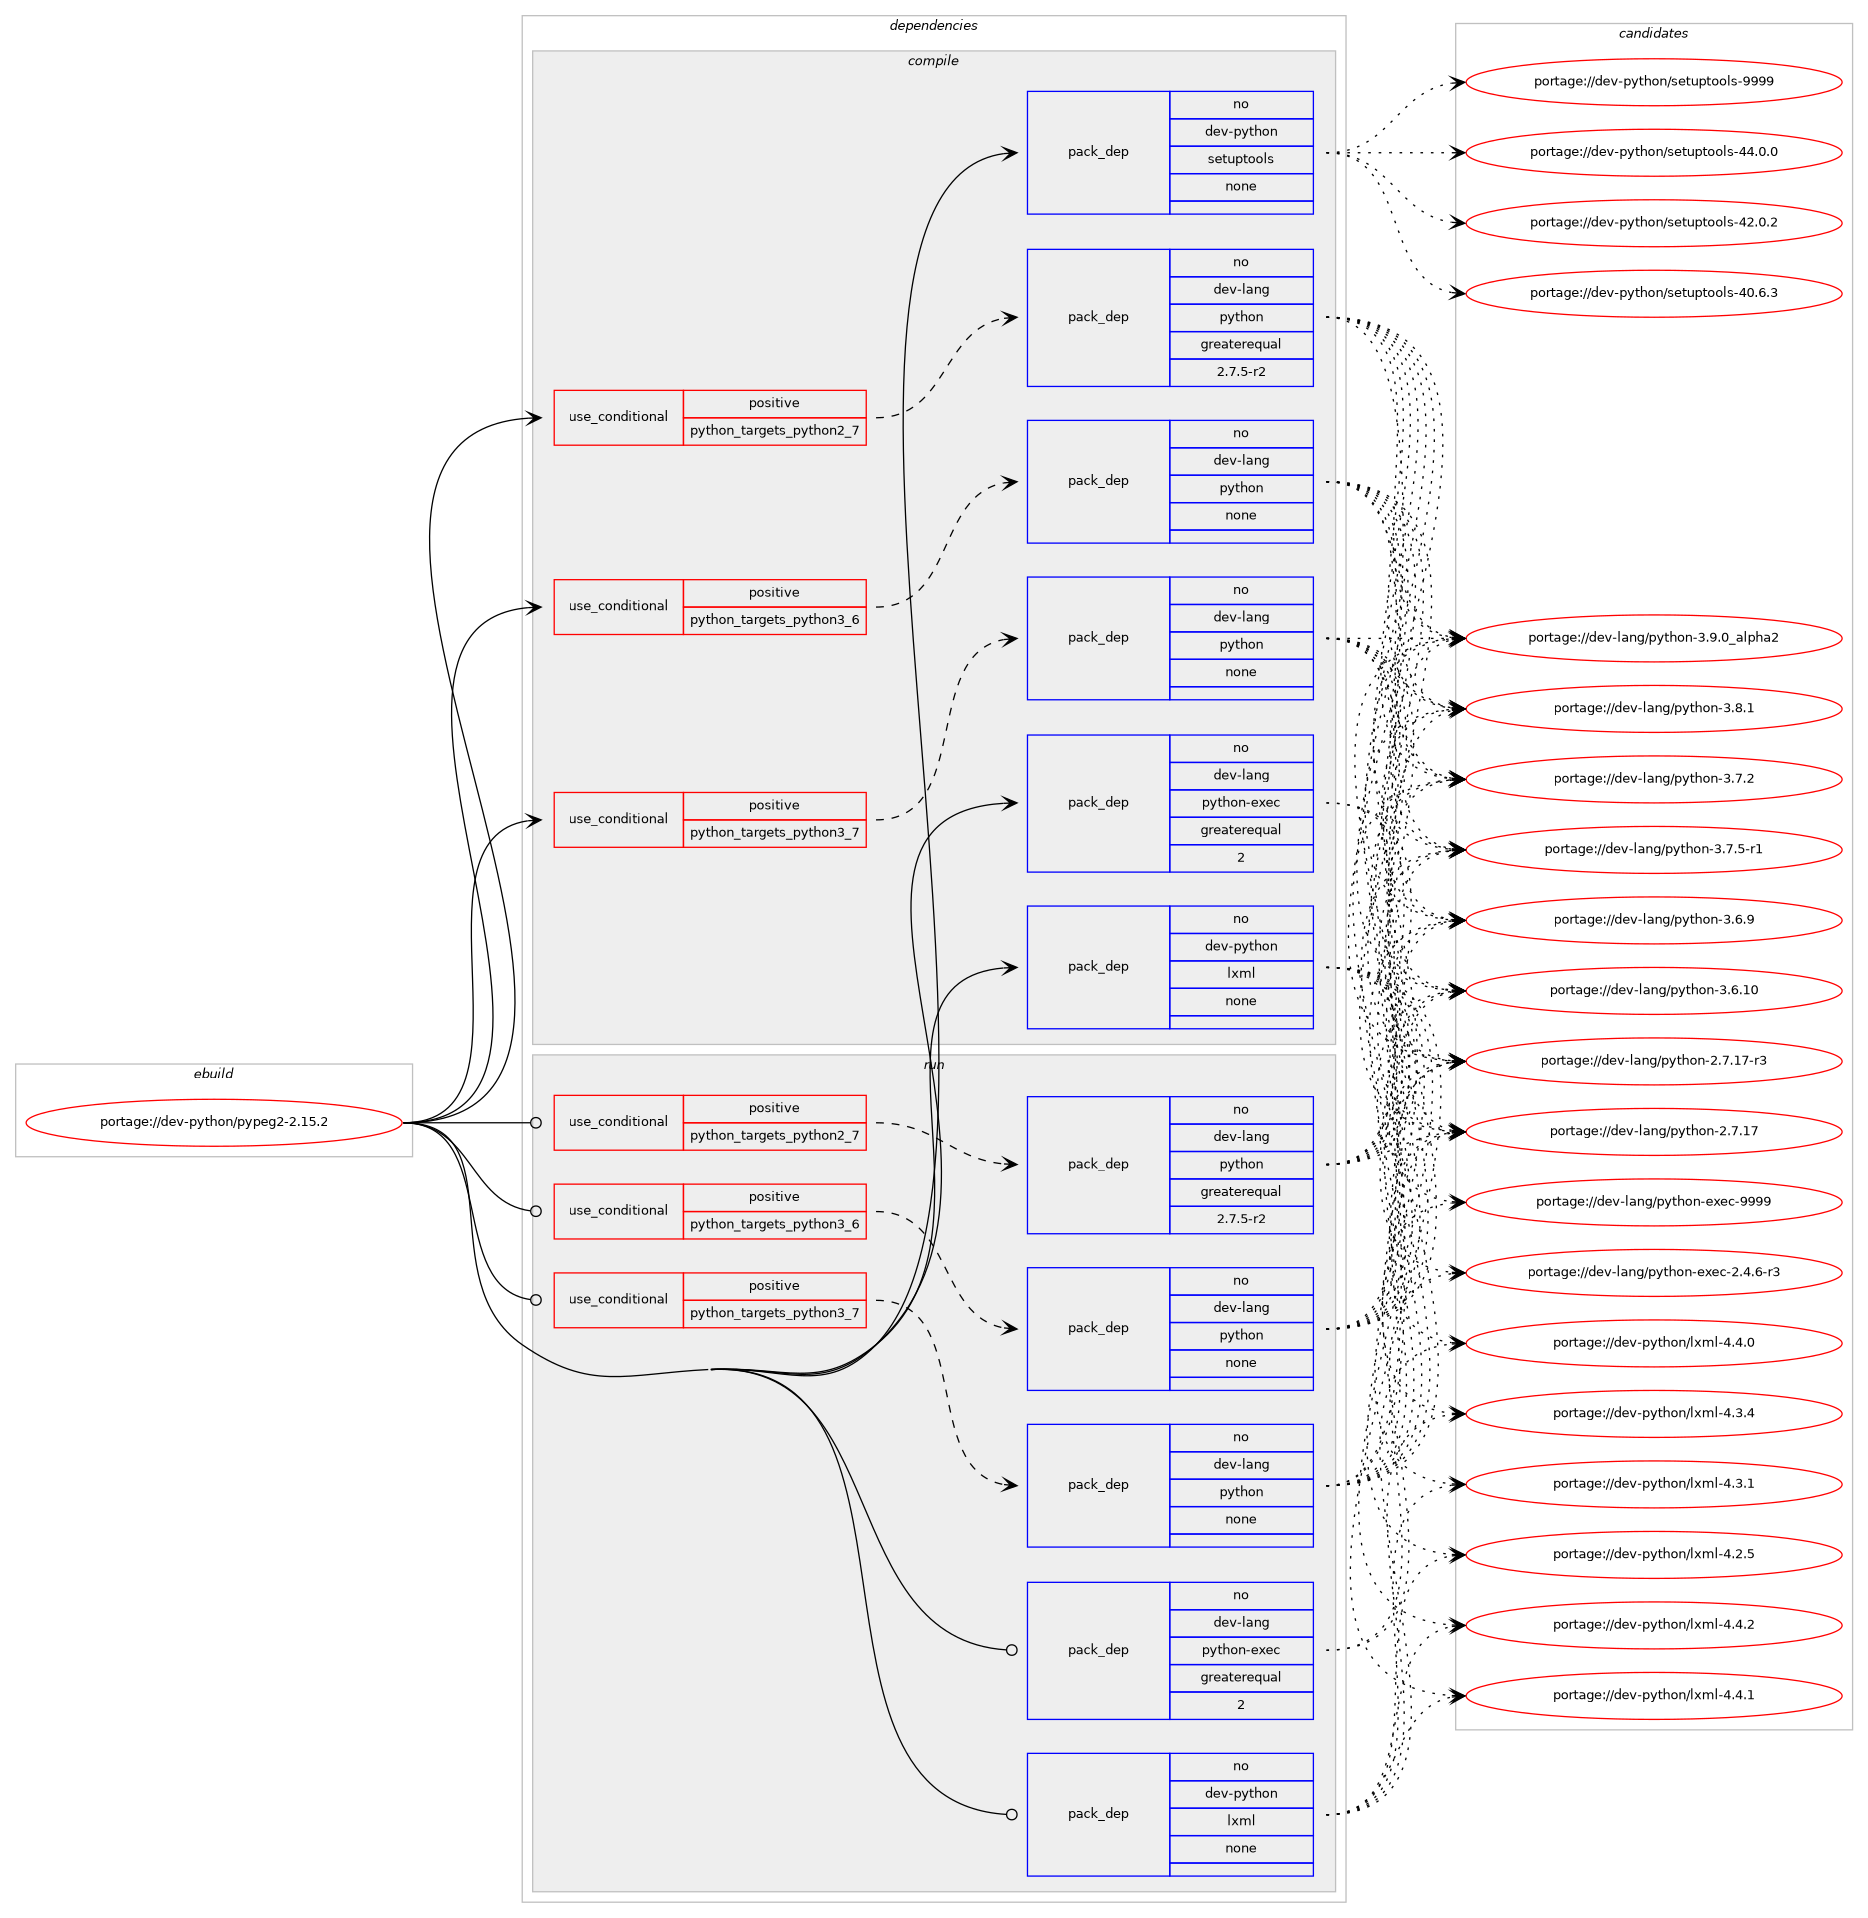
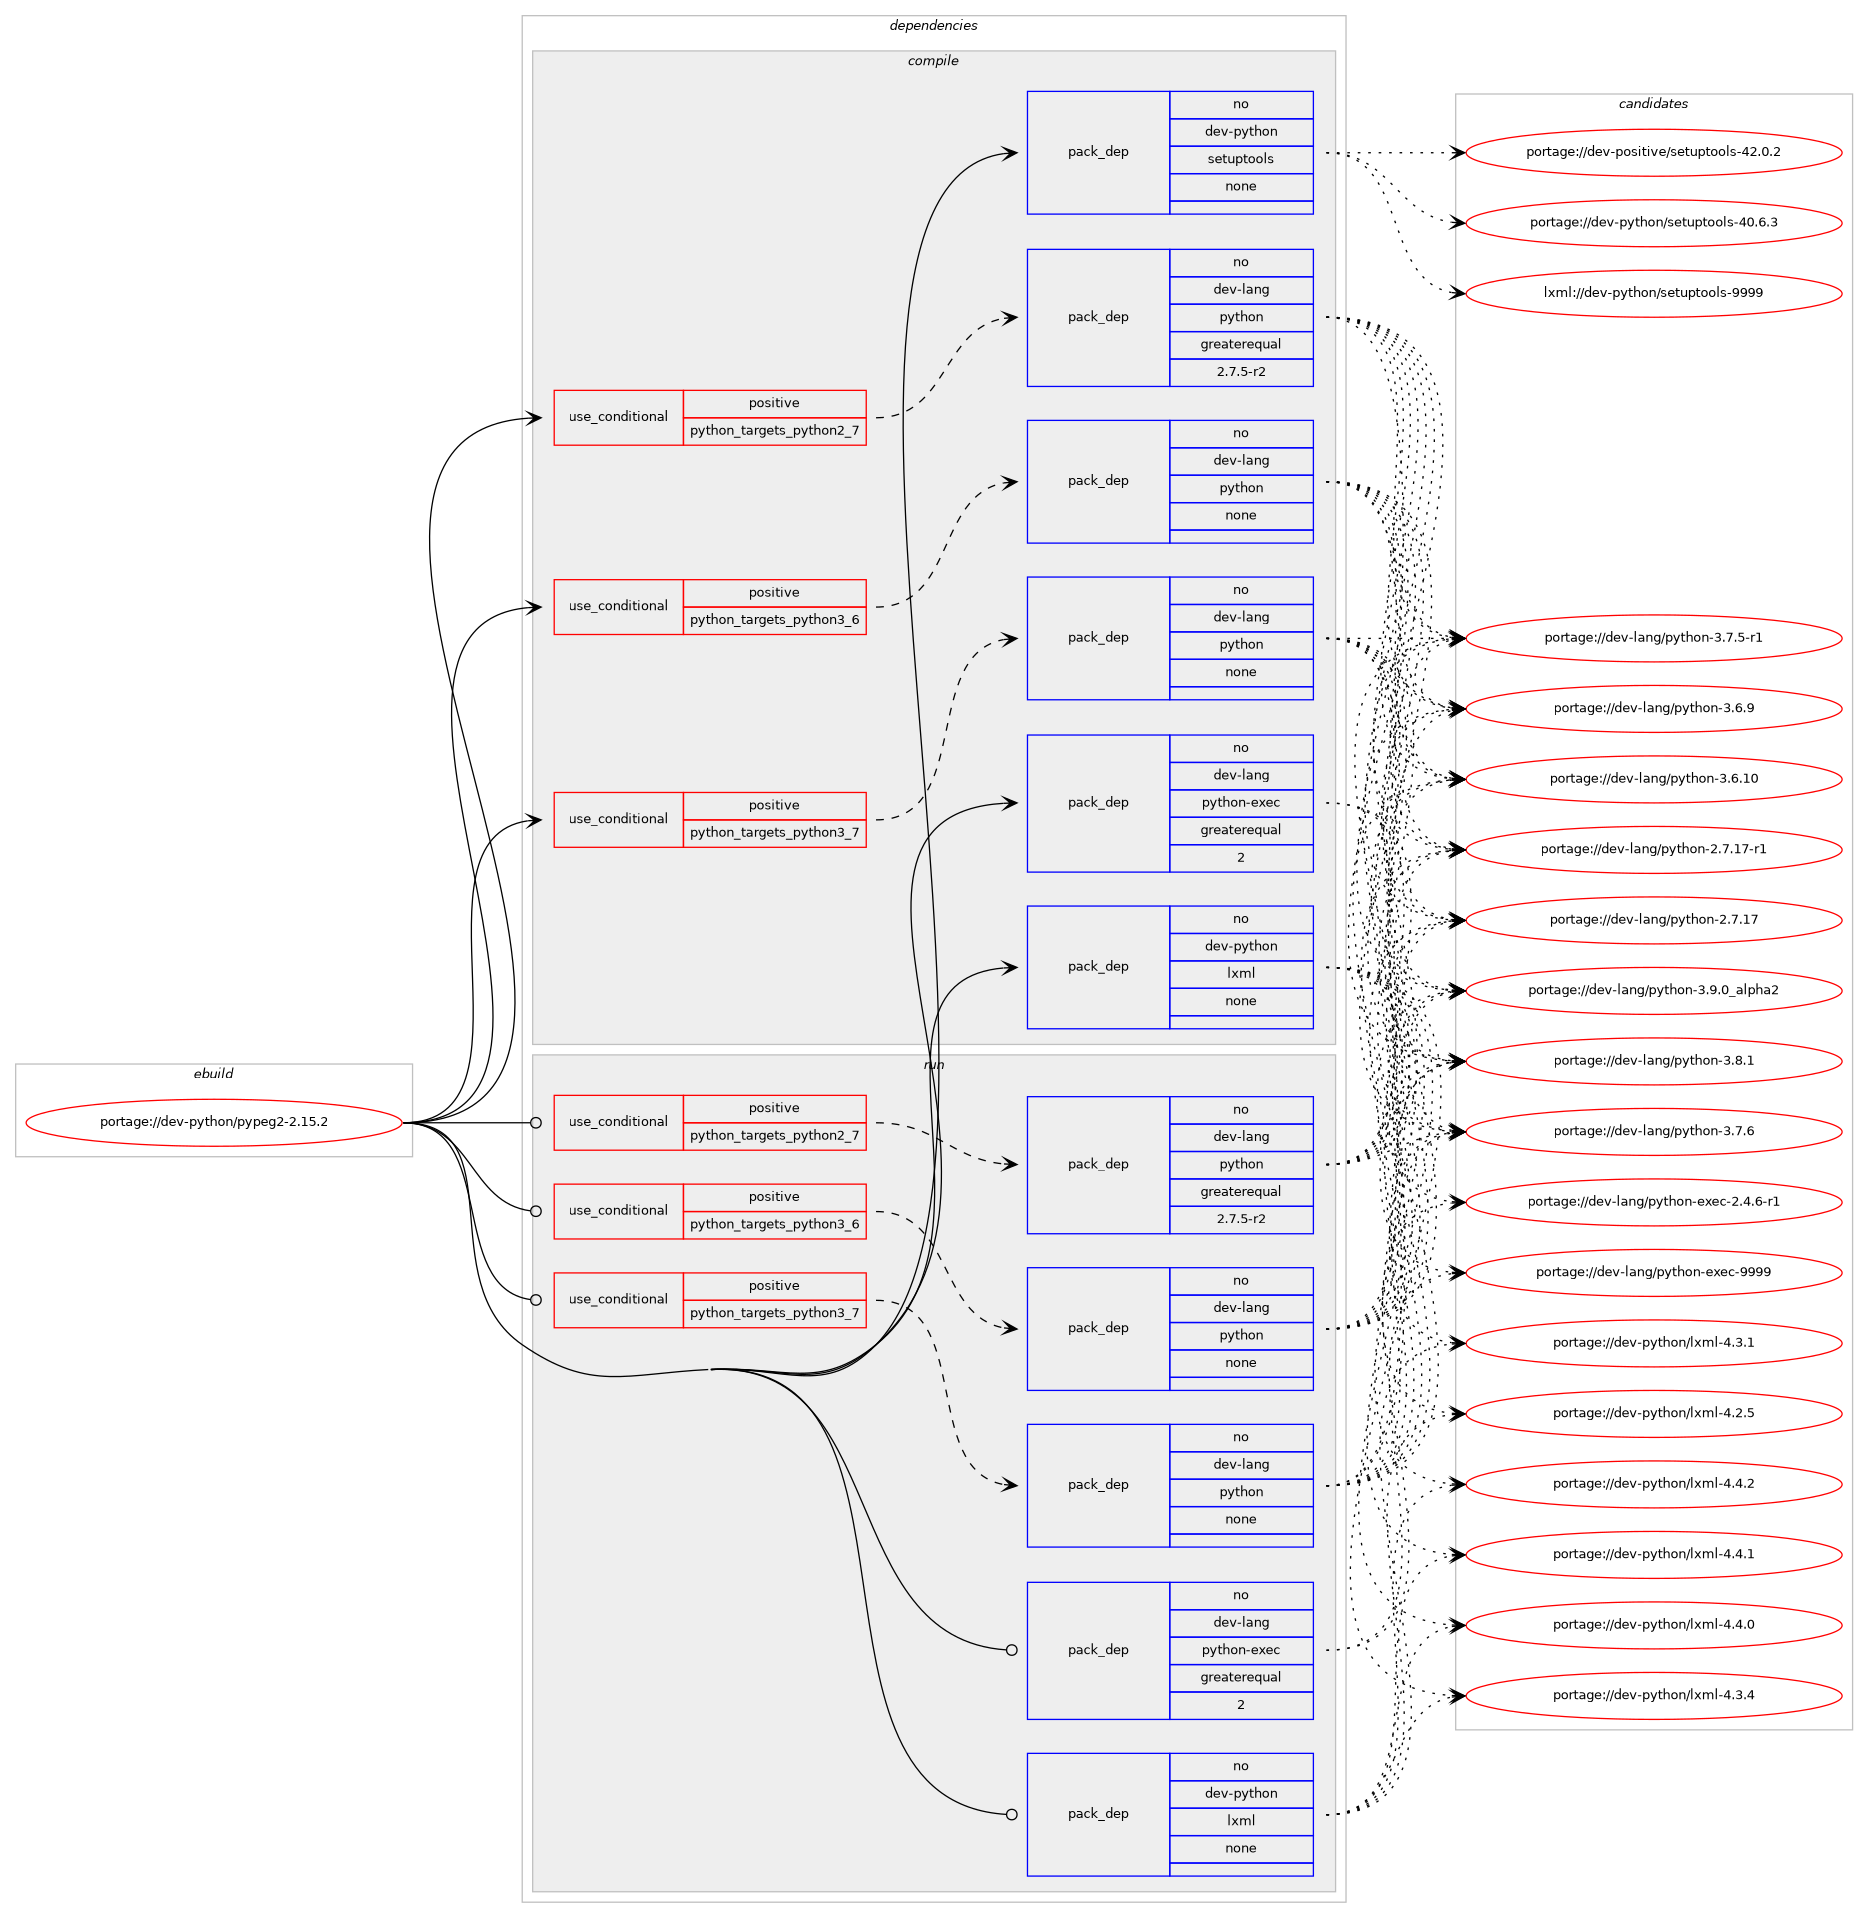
node "portage://dev-python/setuptools-9999": label "portage://dev-python/setuptools-9999" -> "lxml://dev-python/setuptools-9999"
node "portage://dev-python/setuptools-44.0.0": removed
node "portage://dev-python/setuptools-42.0.2": label "portage://dev-python/setuptools-42.0.2" -> "portage://dev-positive/setuptools-42.0.2"
node "portage://dev-lang/python-3.7.2": label "portage://dev-lang/python-3.7.2" -> "portage://dev-lang/python-3.7.6"
node "portage://dev-lang/python-2.7.17-r3": label "portage://dev-lang/python-2.7.17-r3" -> "portage://dev-lang/python-2.7.17-r1"
node "portage://dev-lang/python-exec-2.4.6-r3": label "portage://dev-lang/python-exec-2.4.6-r3" -> "portage://dev-lang/python-exec-2.4.6-r1"
